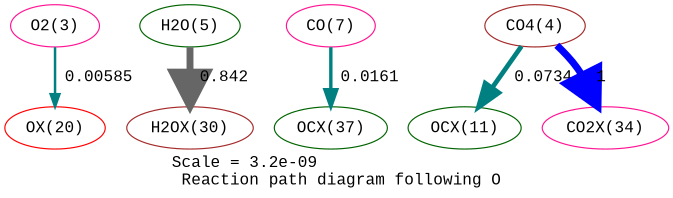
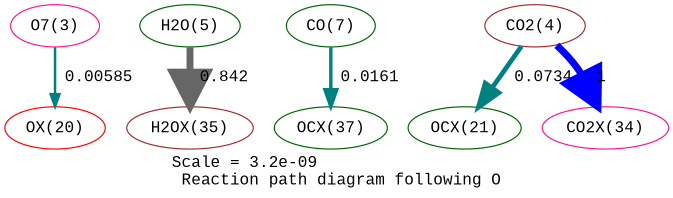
node "O2(3)": label "O2(3)" -> "O7(3)"
node "CO(7)": color deeppink -> darkgreen
node "CO4(4)": label "CO4(4)" -> "CO2(4)"
node "H2OX(30)": label "H2OX(30)" -> "H2OX(35)"
node "OCX(11)": label "OCX(11)" -> "OCX(21)"
